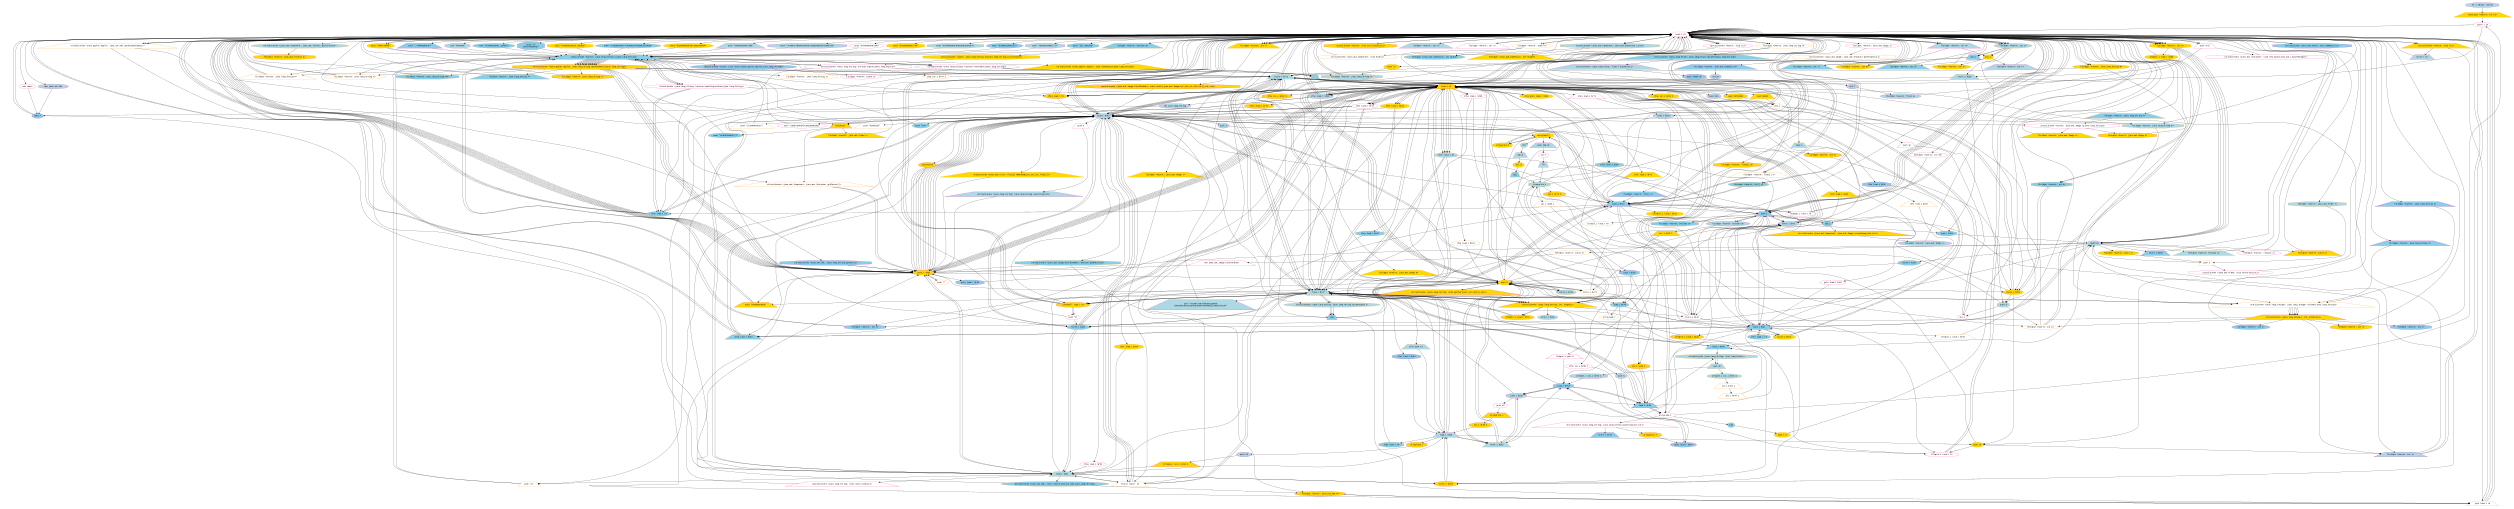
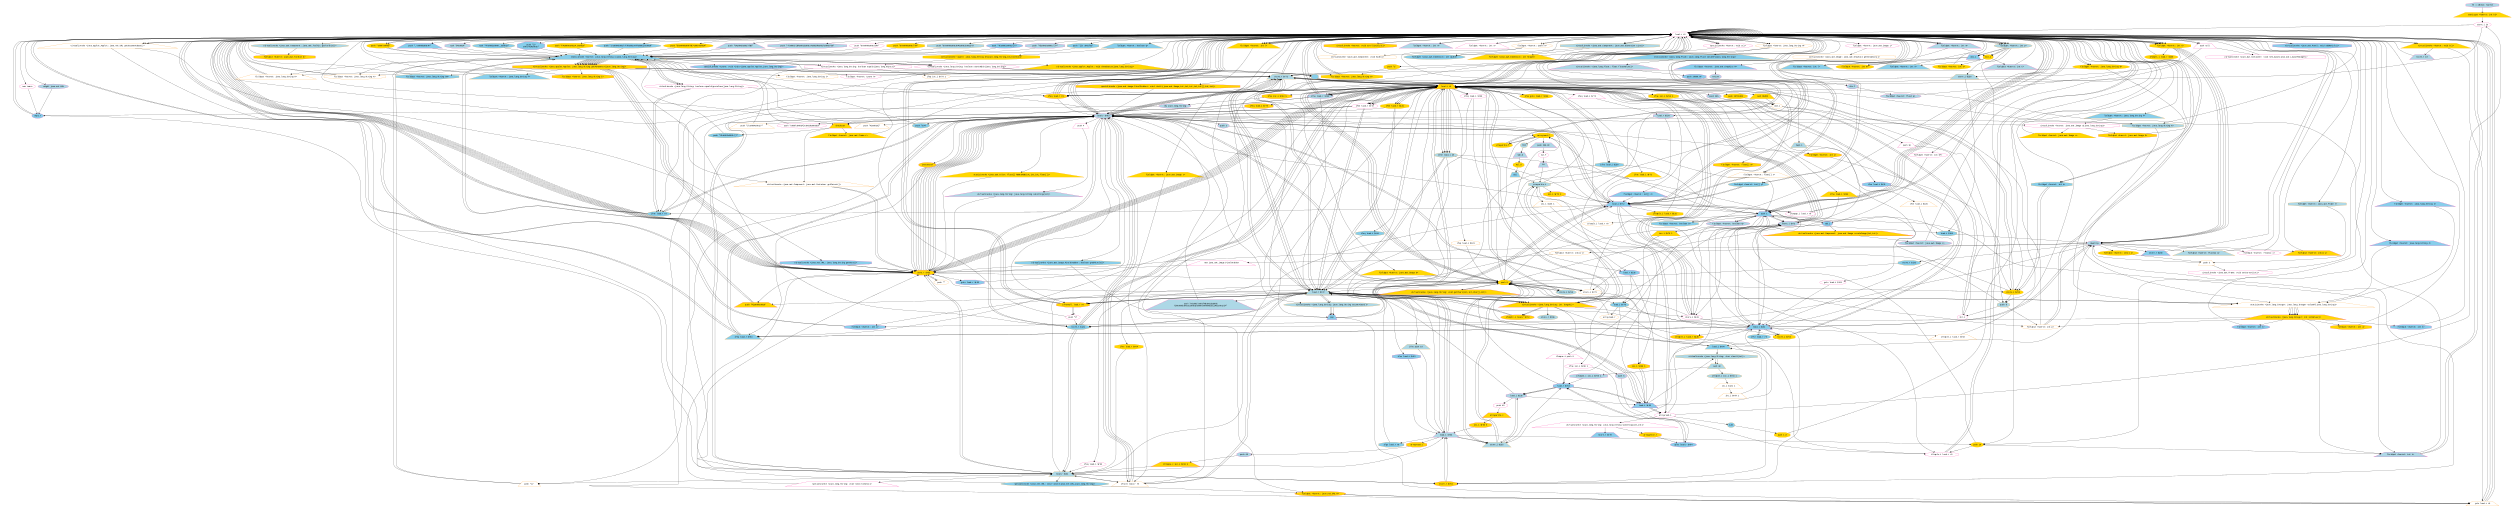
node "fieldput <huerot: java.lang.String G>": fillcolor lightblue -> gold
node "new java.net.URL": label "new java.net.URL" -> "height java.net.URL"
